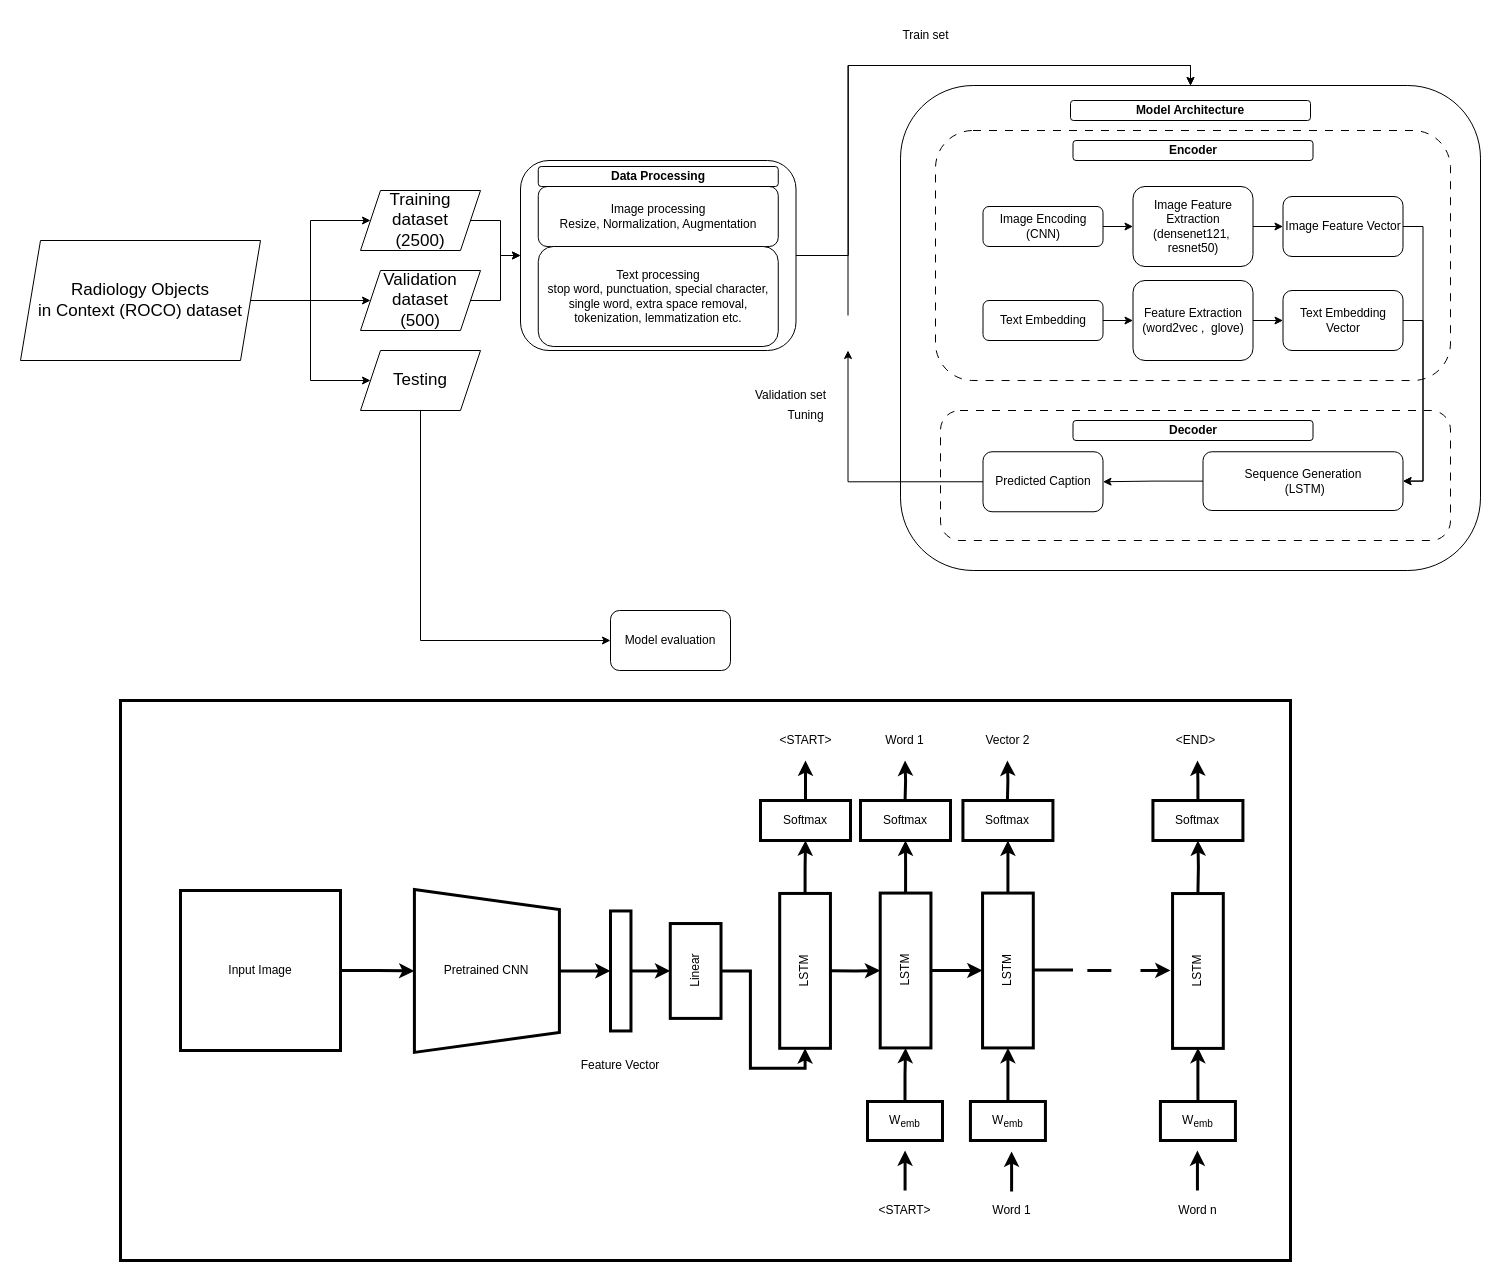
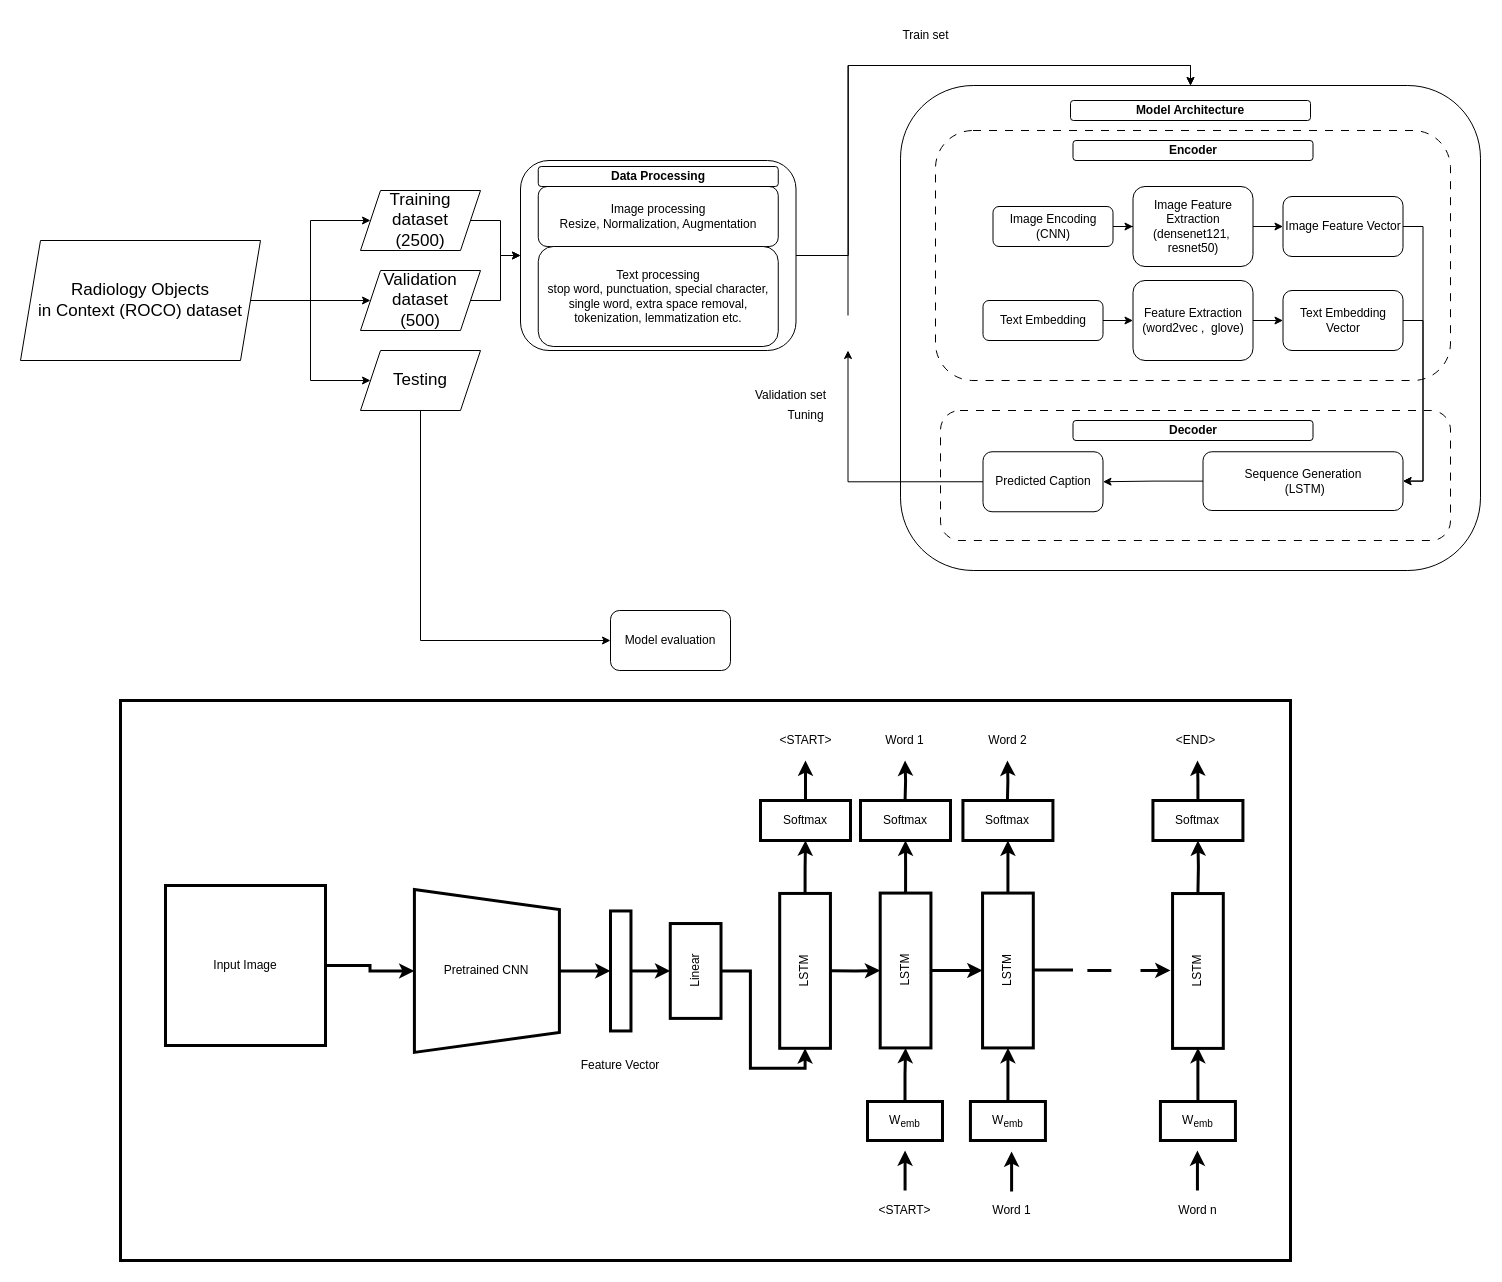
node "Image Encoding (CNN)": moved (1043, 227) -> (1053, 227)
node "Vector 2": label "Vector 2" -> "Word 2"
node "Input Image": moved (261, 971) -> (246, 966)
